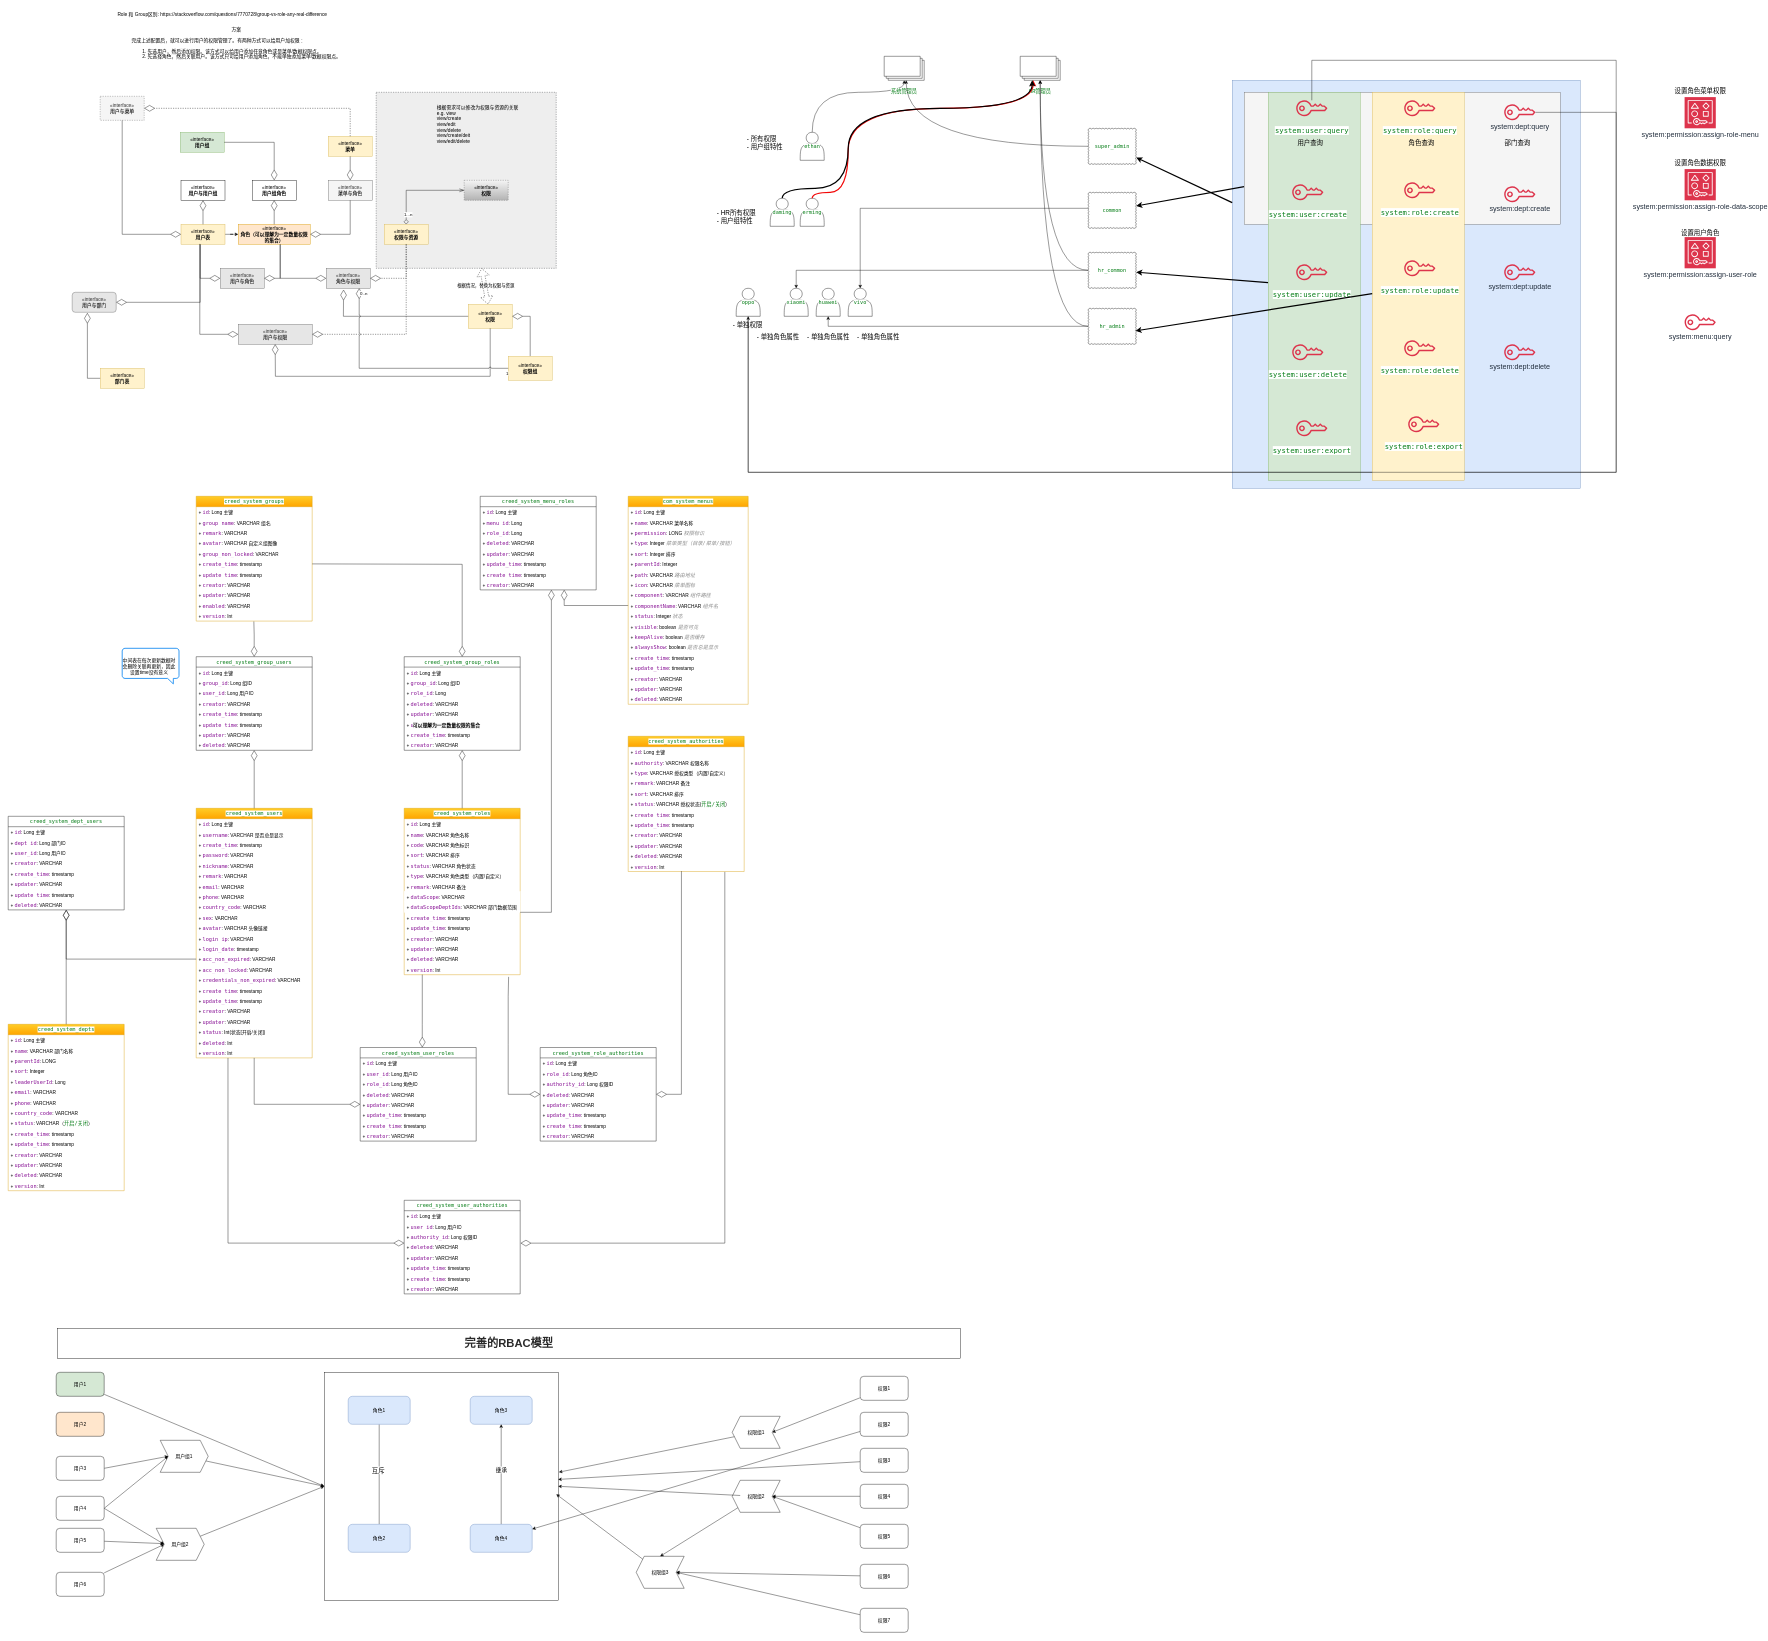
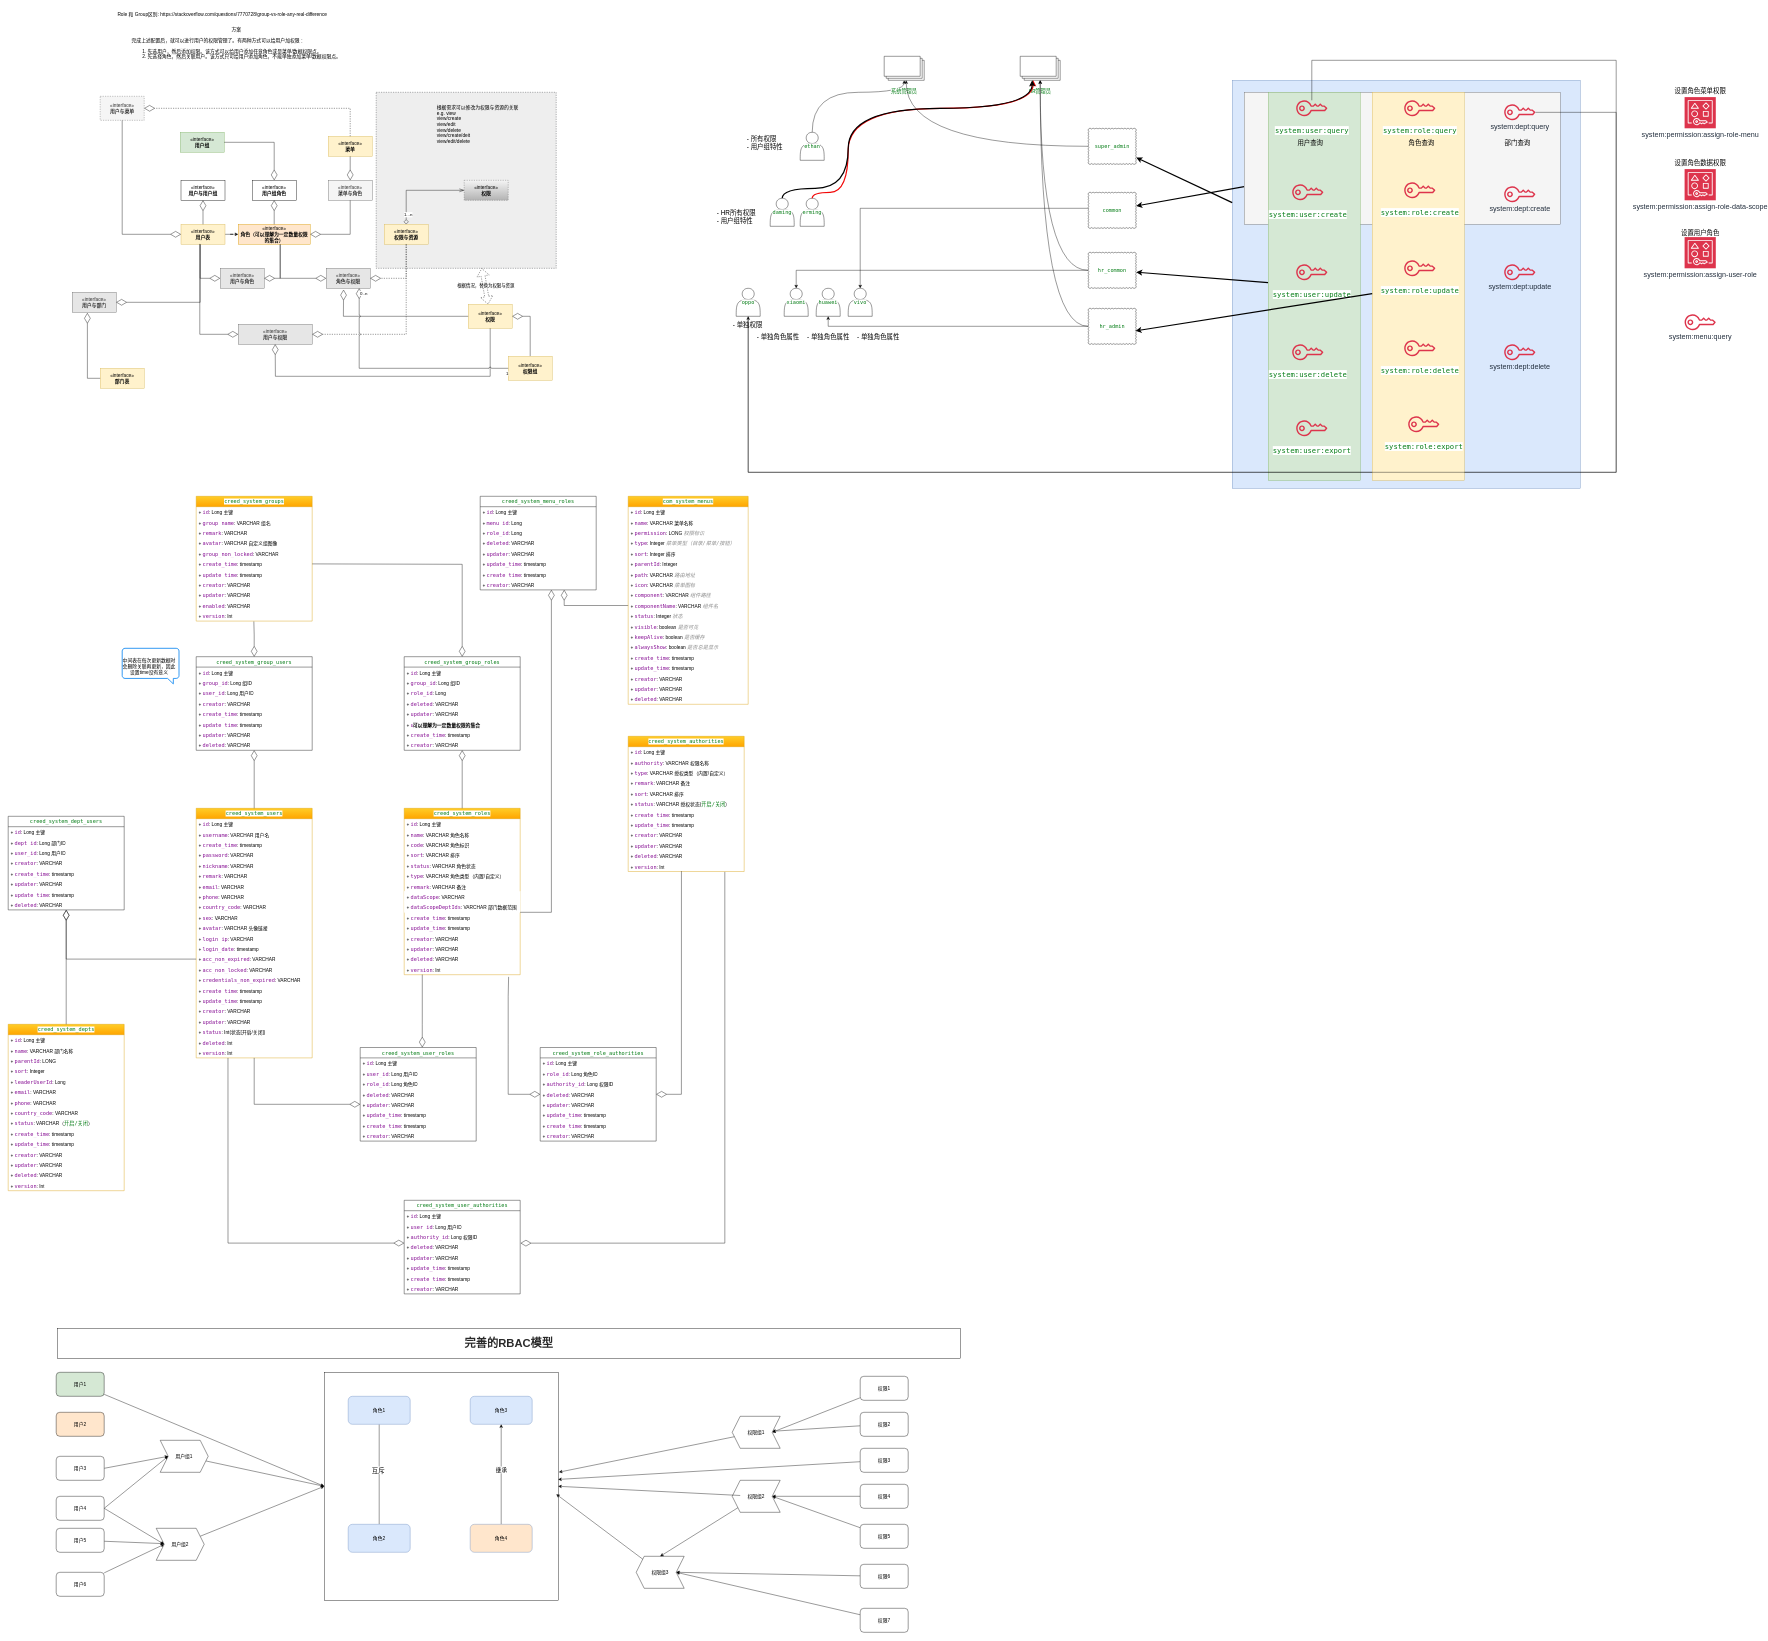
node "«interface» 用户与部门": shape rounded rectangle -> rectangle
node "+ username: VARCHAR 是否总是显示": label "+ username: VARCHAR 是否总是显示" -> "+ username: VARCHAR 用户名"
edge "权限2" -> "角色4": now "权限2" -> "权限组1"
node "角色4": fillcolor #dae8fc -> #ffe6cc
